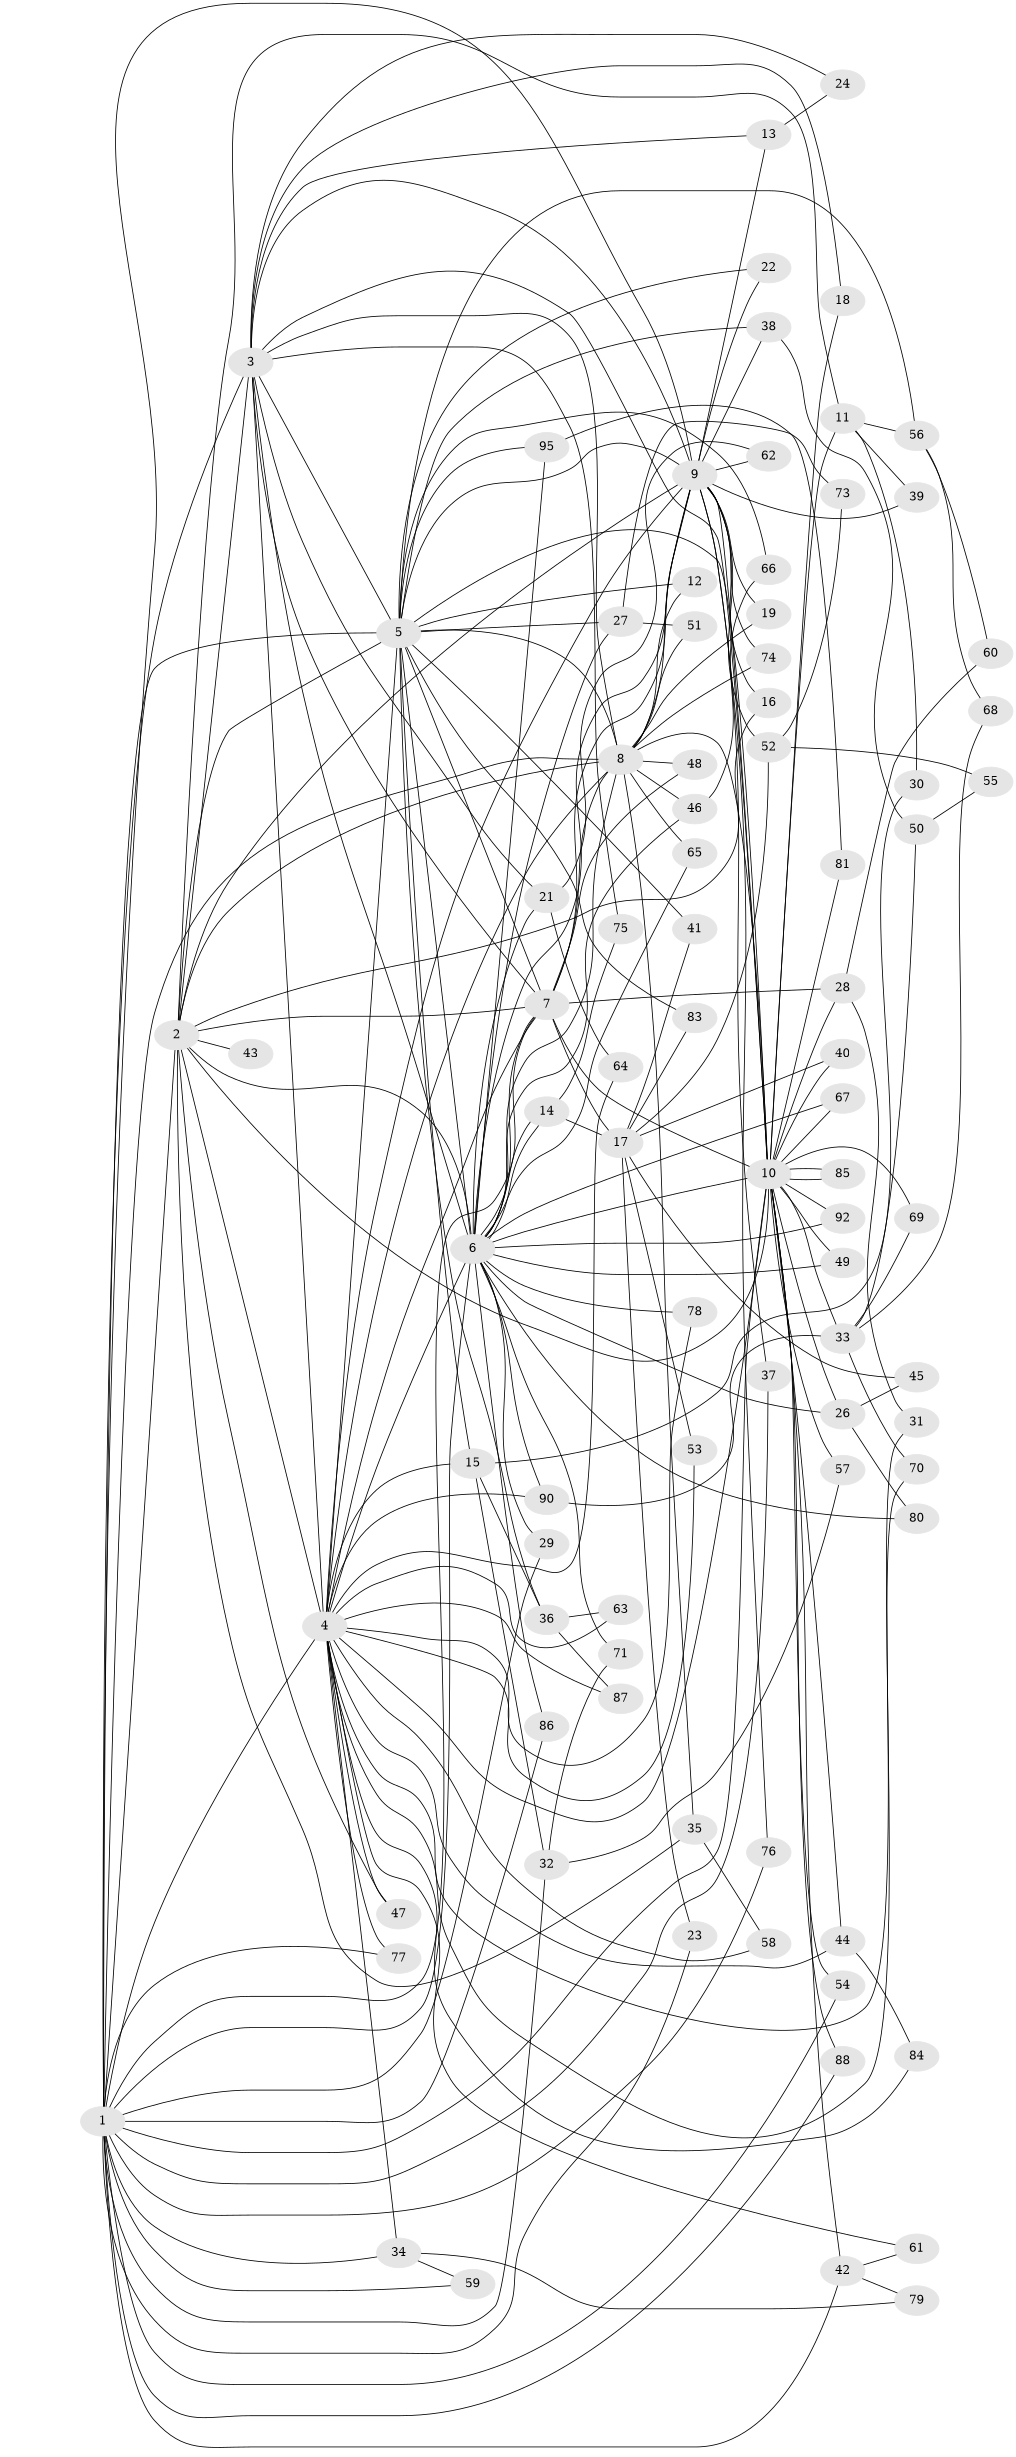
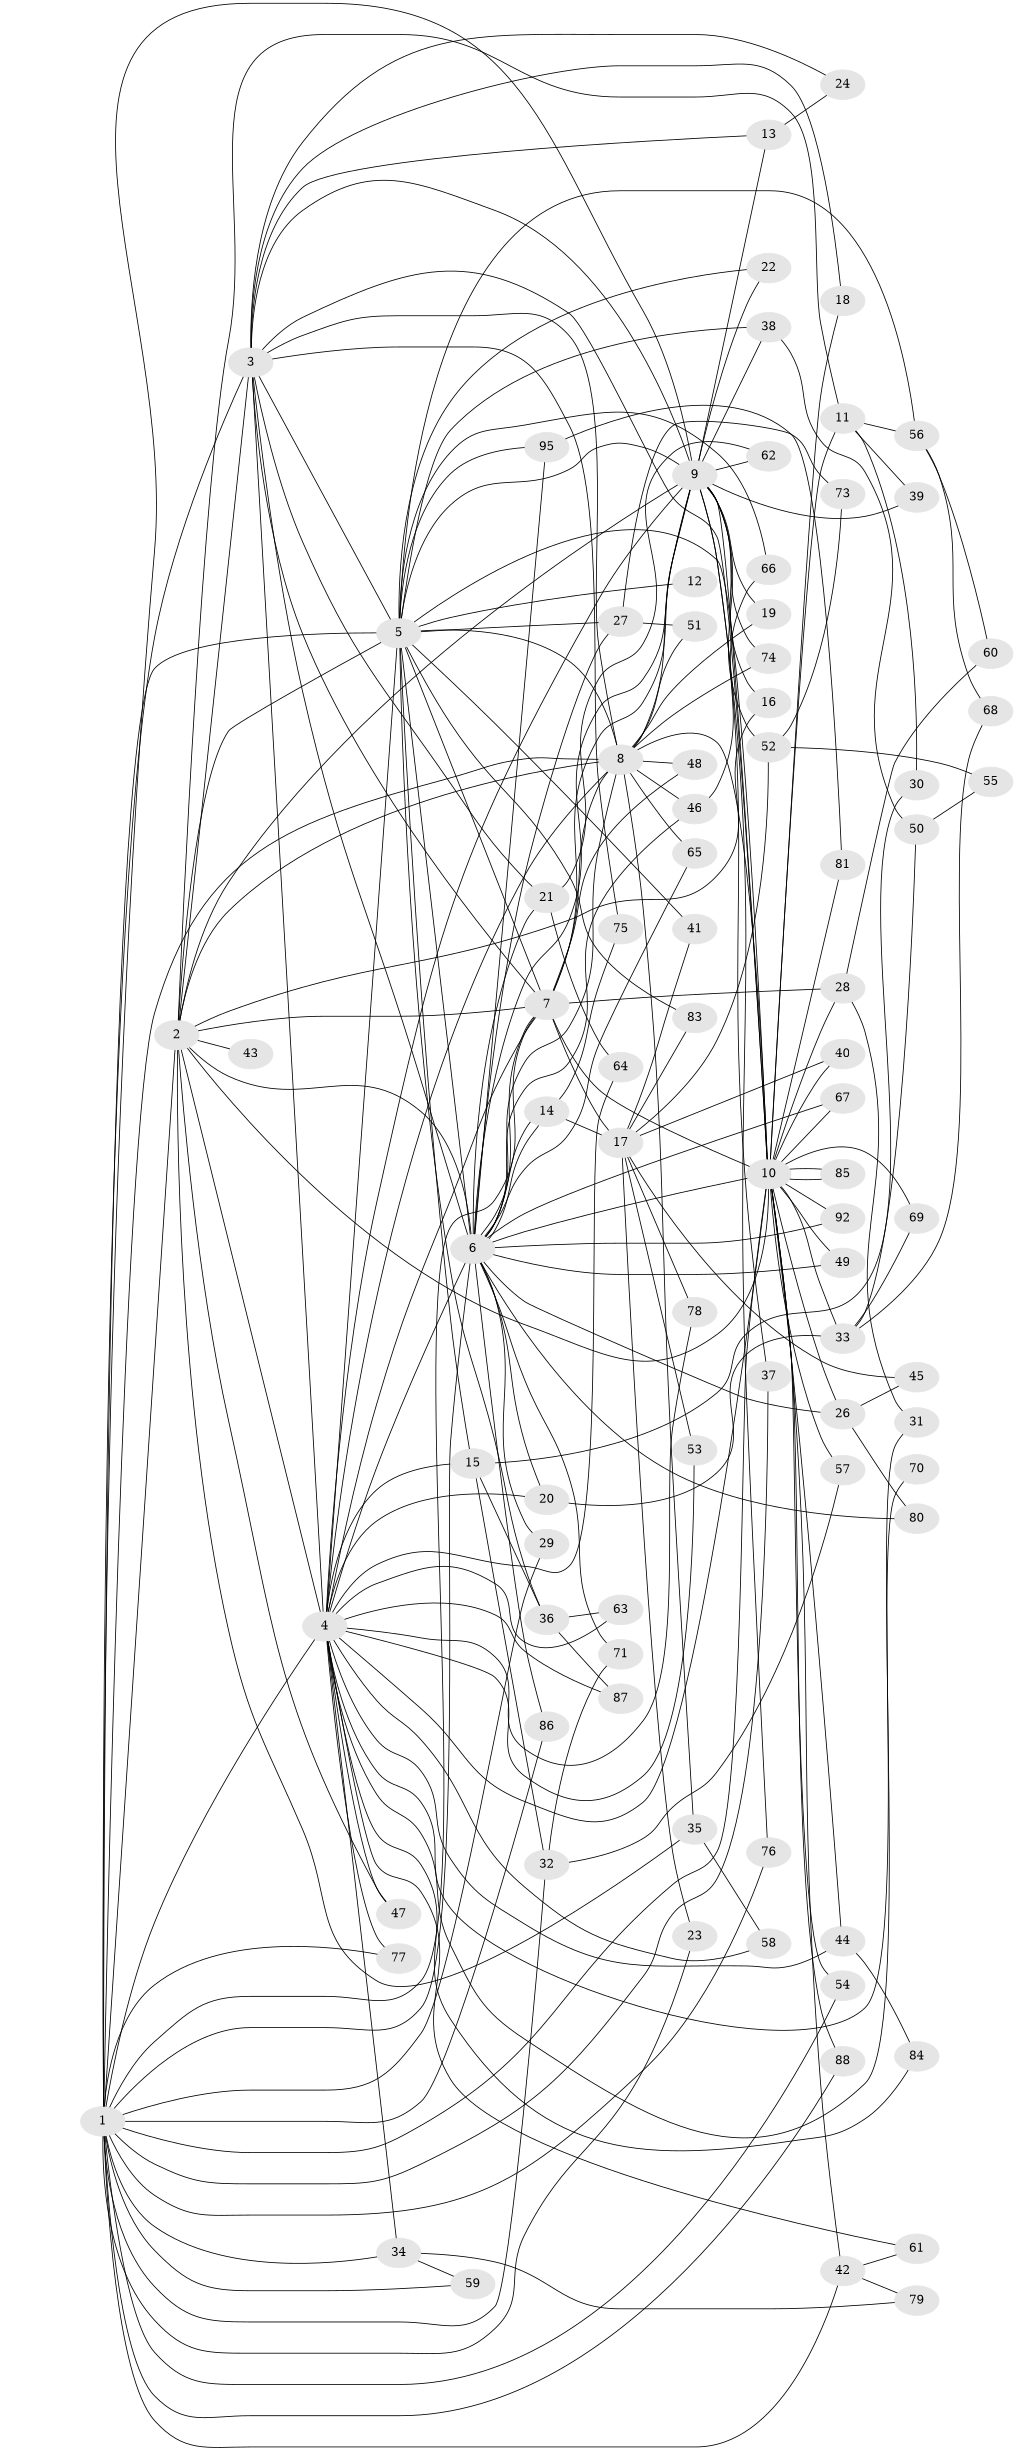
edge "12" -- "8": removed
edge "6" -- "78": now "17" -- "78"
edge "33" -- "70": removed
node "90": label "90" -> "20"
